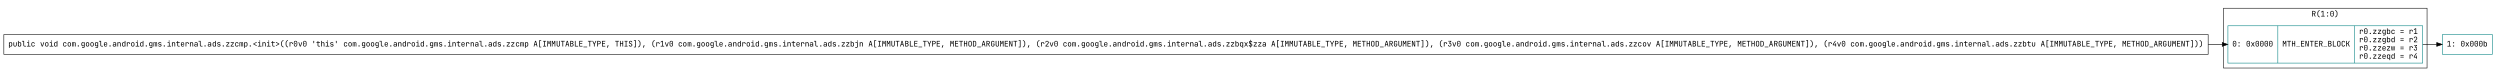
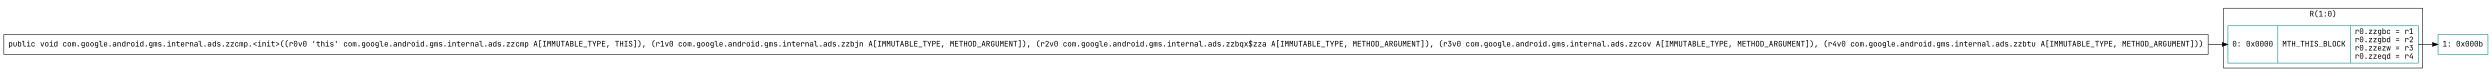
node "0: 0x0000": text "MTH_ENTER_BLOCK" -> "MTH_THIS_BLOCK"
